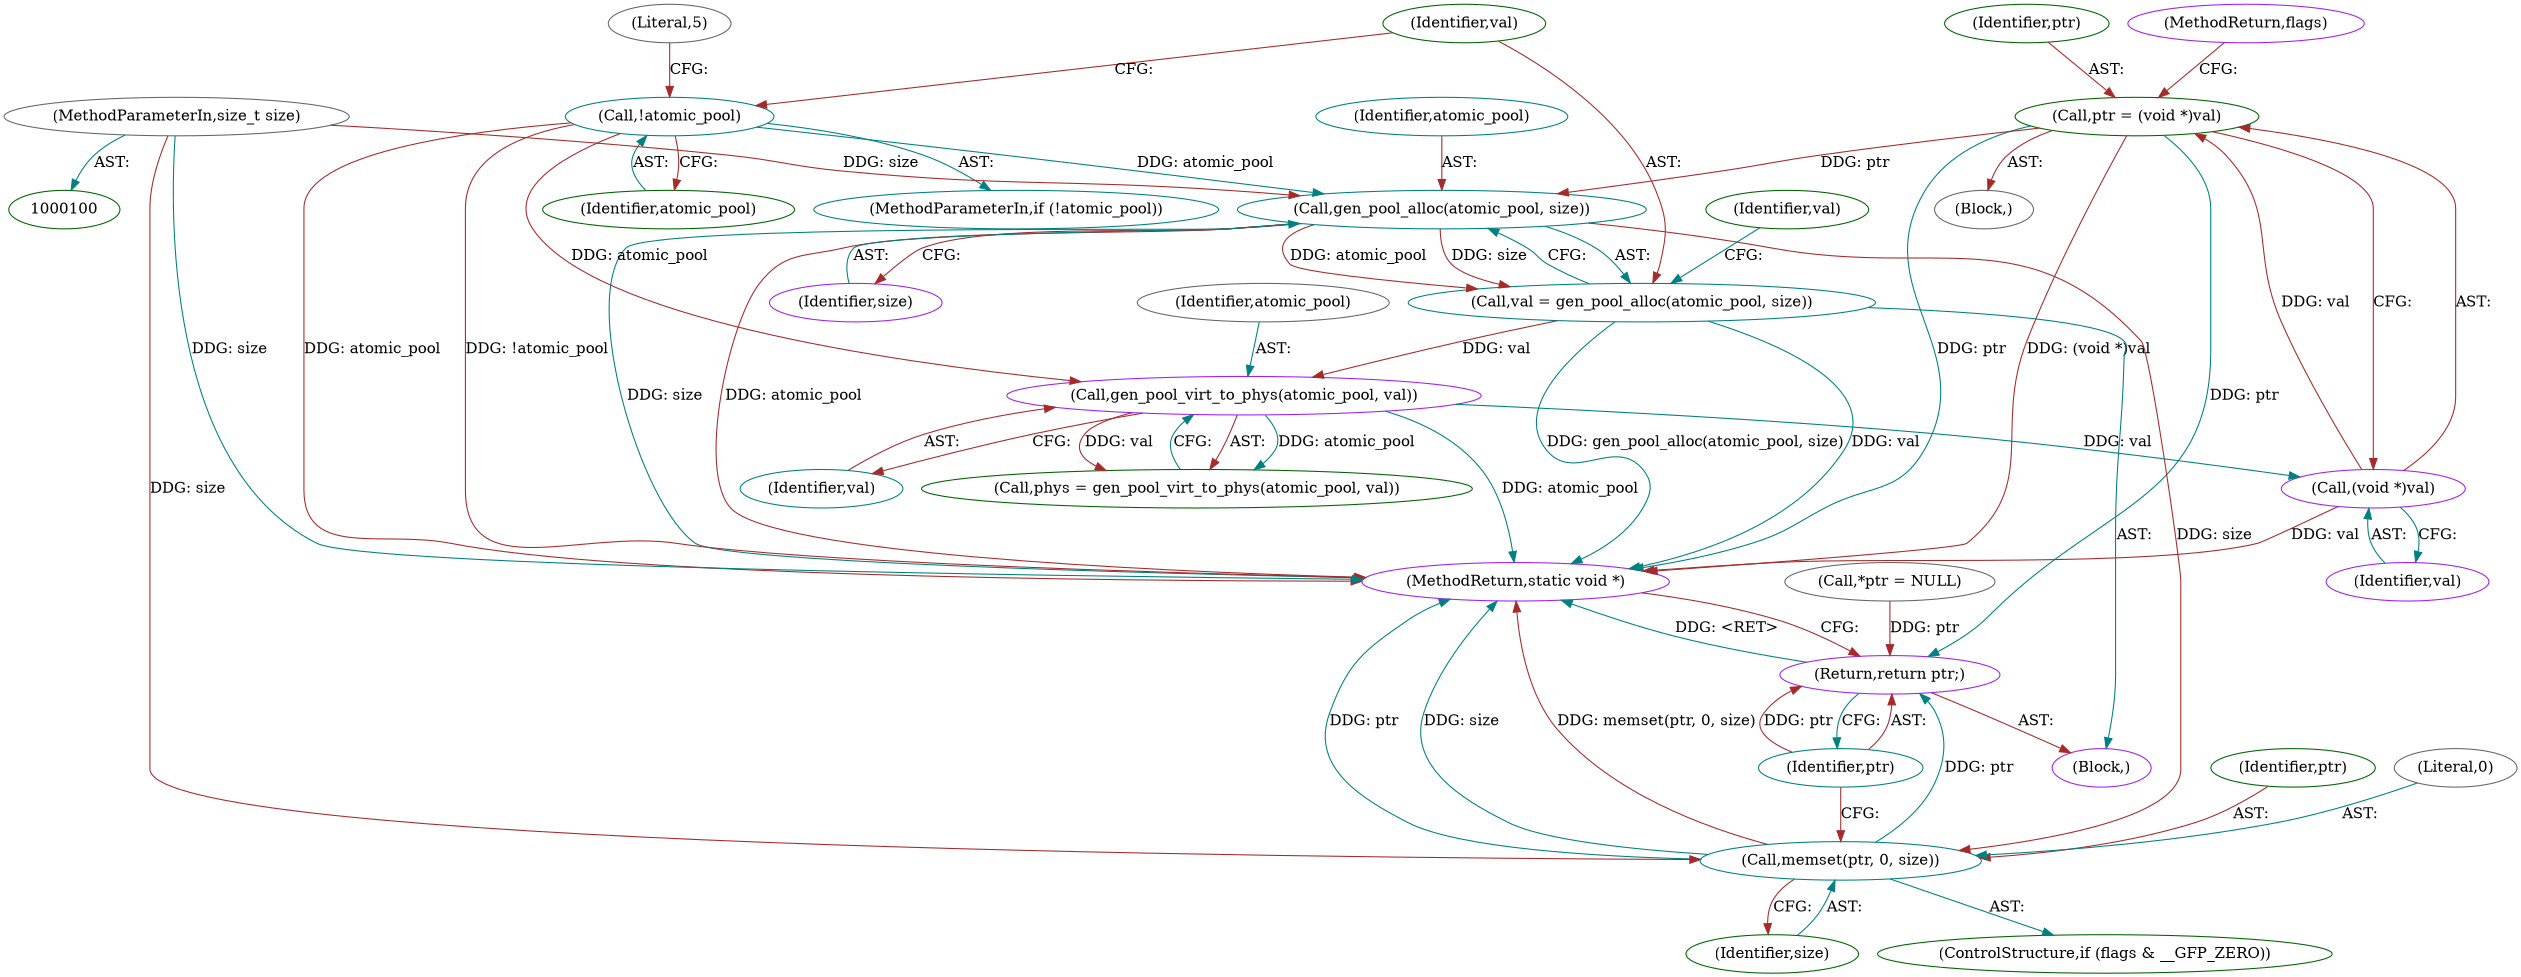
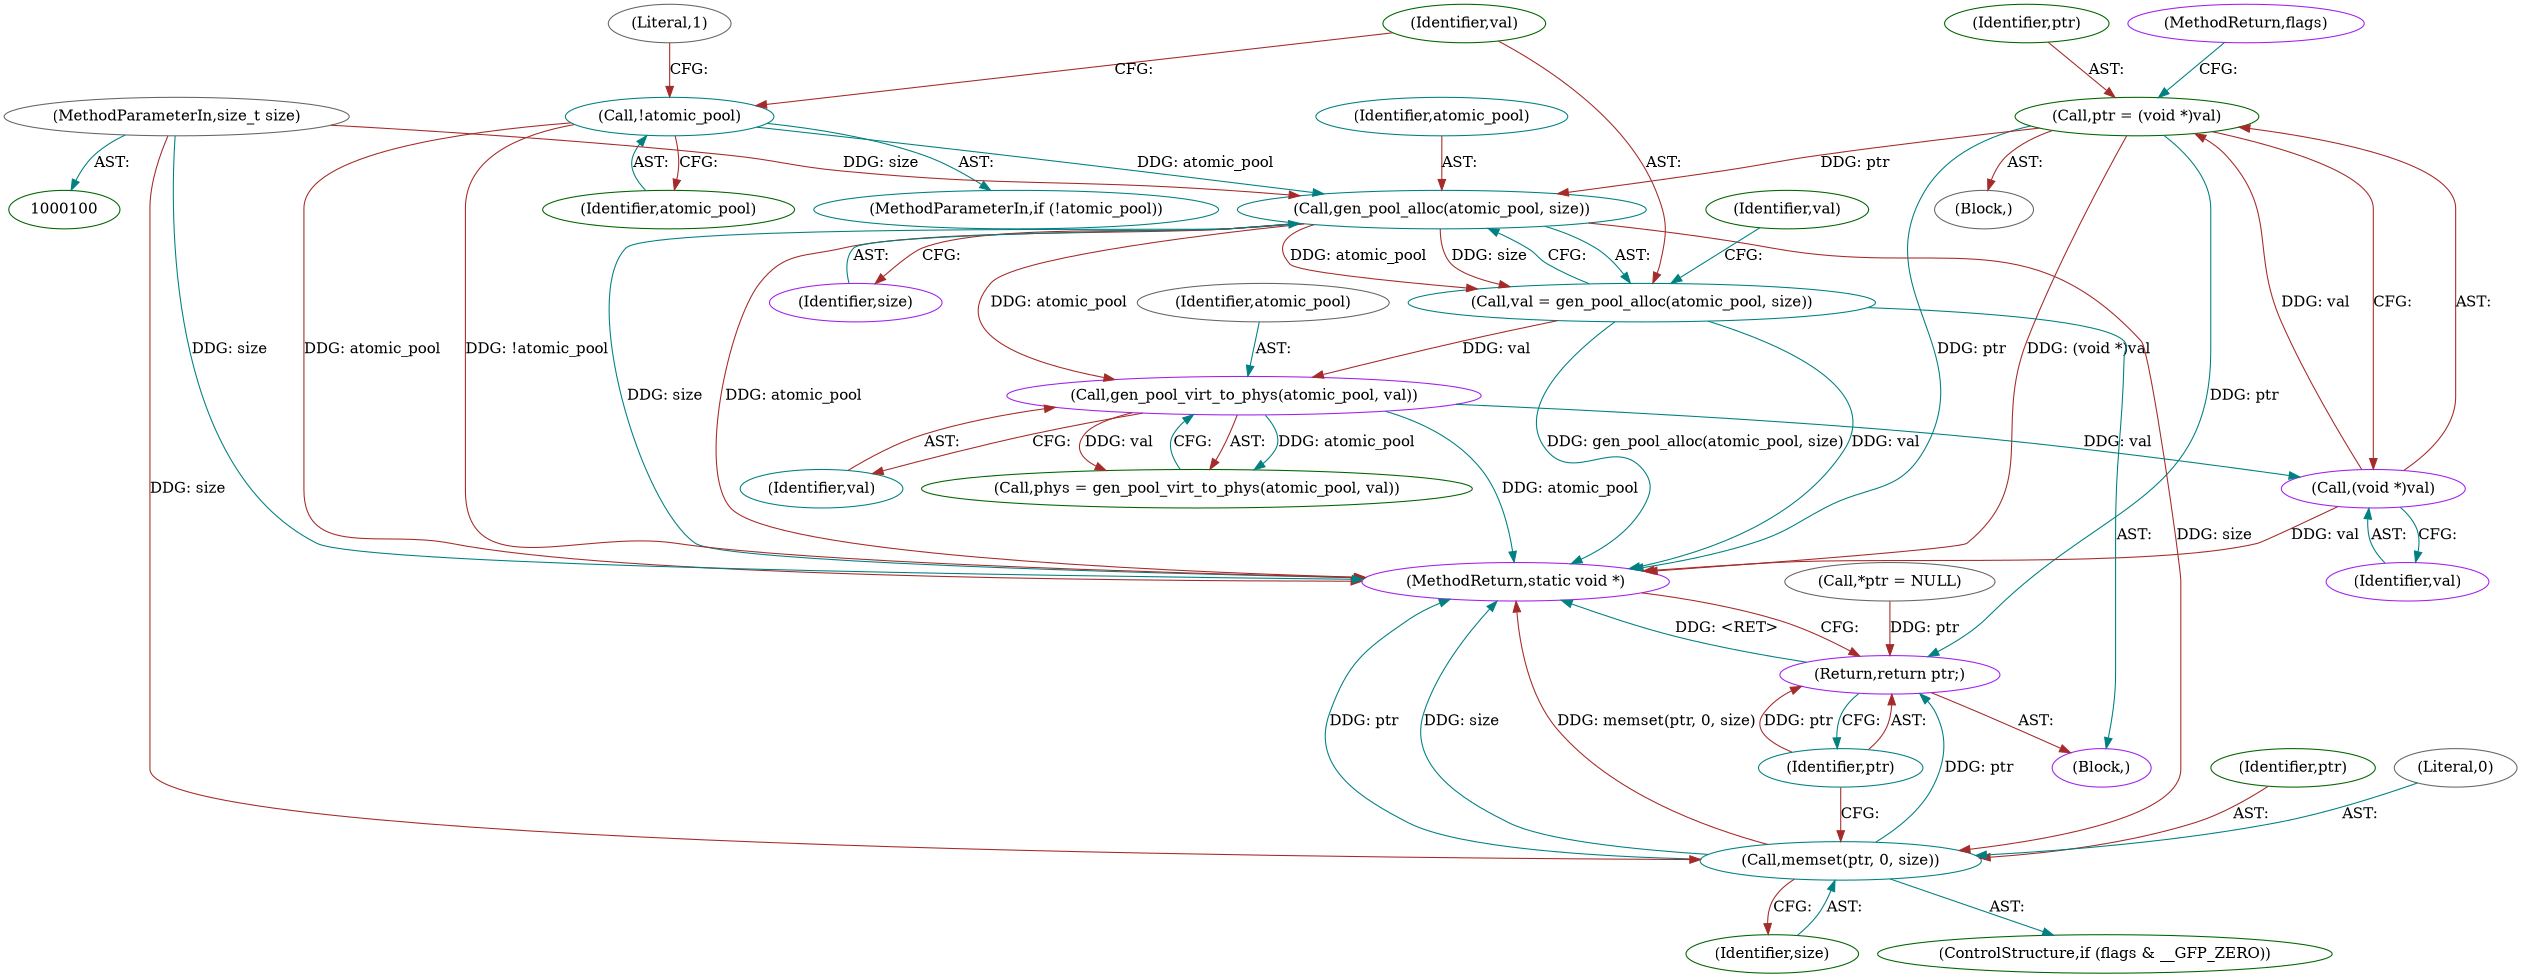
node "(Literal,5)": label "(Literal,5)" -> "(Literal,1)"
edge "(MethodReturn,flags)" -> "(Call,ptr = (void *)val)": color brown -> teal
edge "(Call,!atomic_pool)" -> "(Call,gen_pool_virt_to_phys(atomic_pool, val))": now "(Call,gen_pool_alloc(atomic_pool, size))" -> "(Call,gen_pool_virt_to_phys(atomic_pool, val))"
